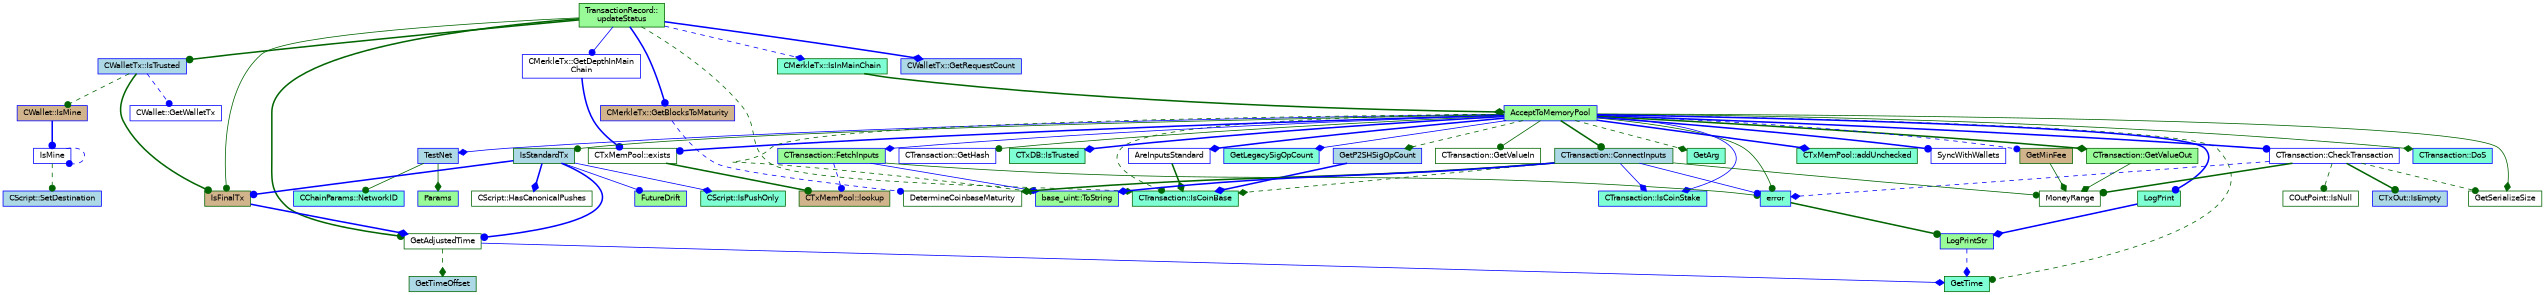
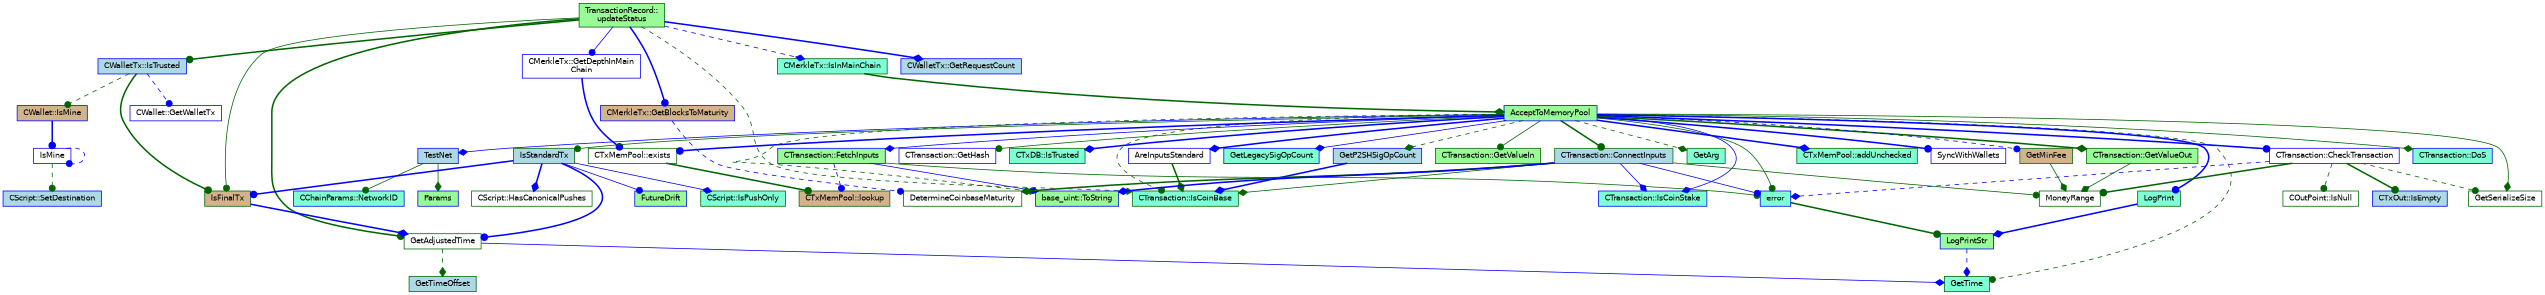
node "CTransaction::GetValueIn": fillcolor white -> palegreen
edge "CTransaction::ConnectInputs" -> "CTransaction::IsCoinBase": style dashed -> solid
